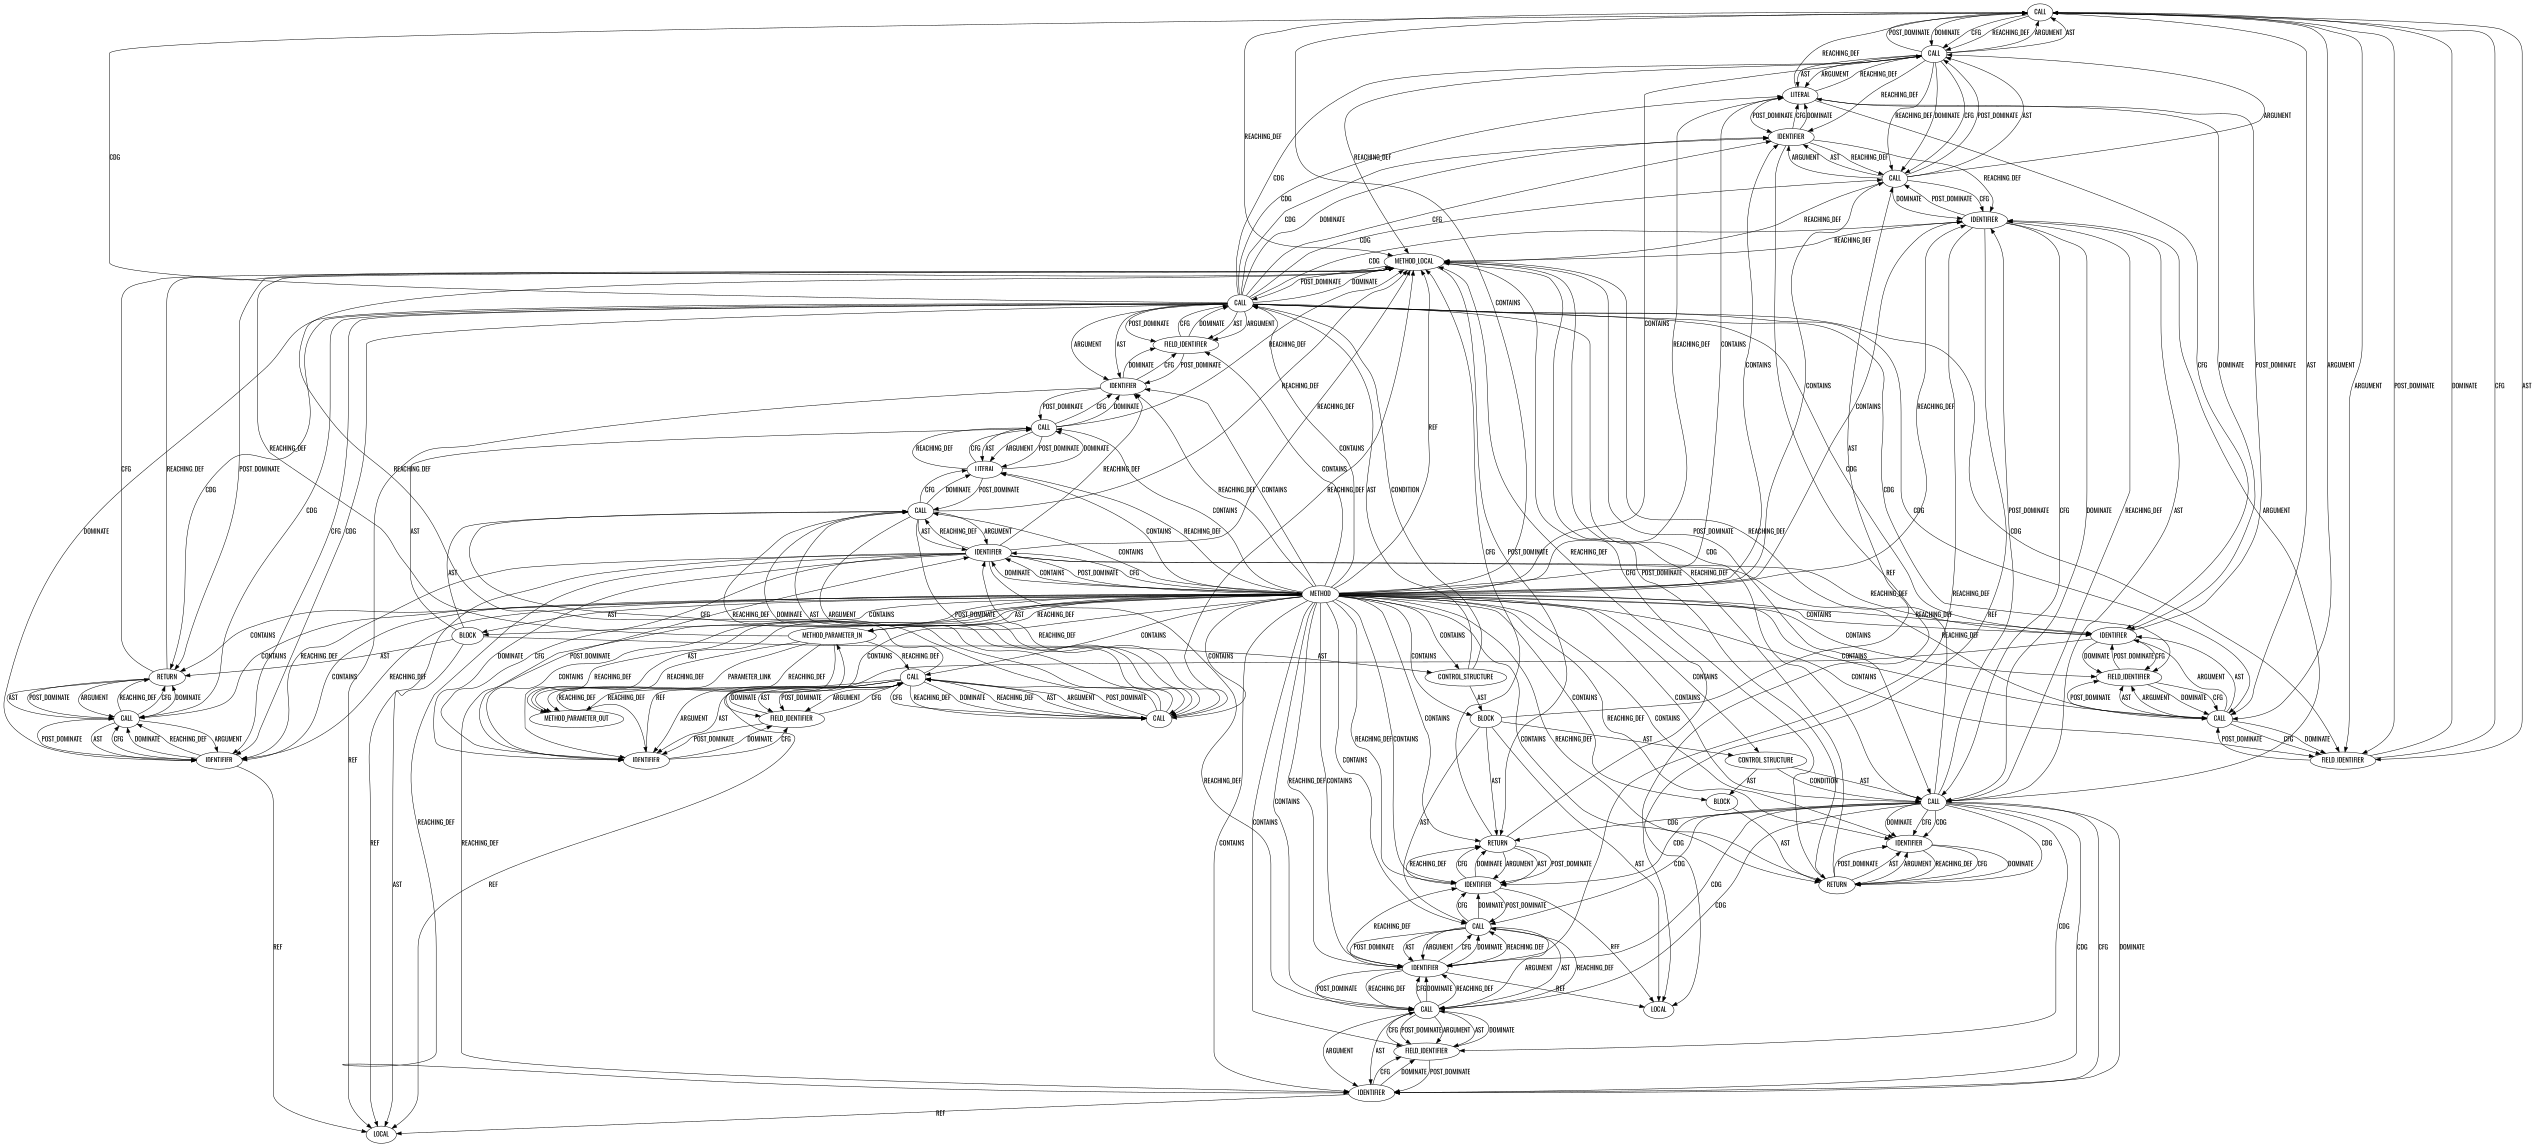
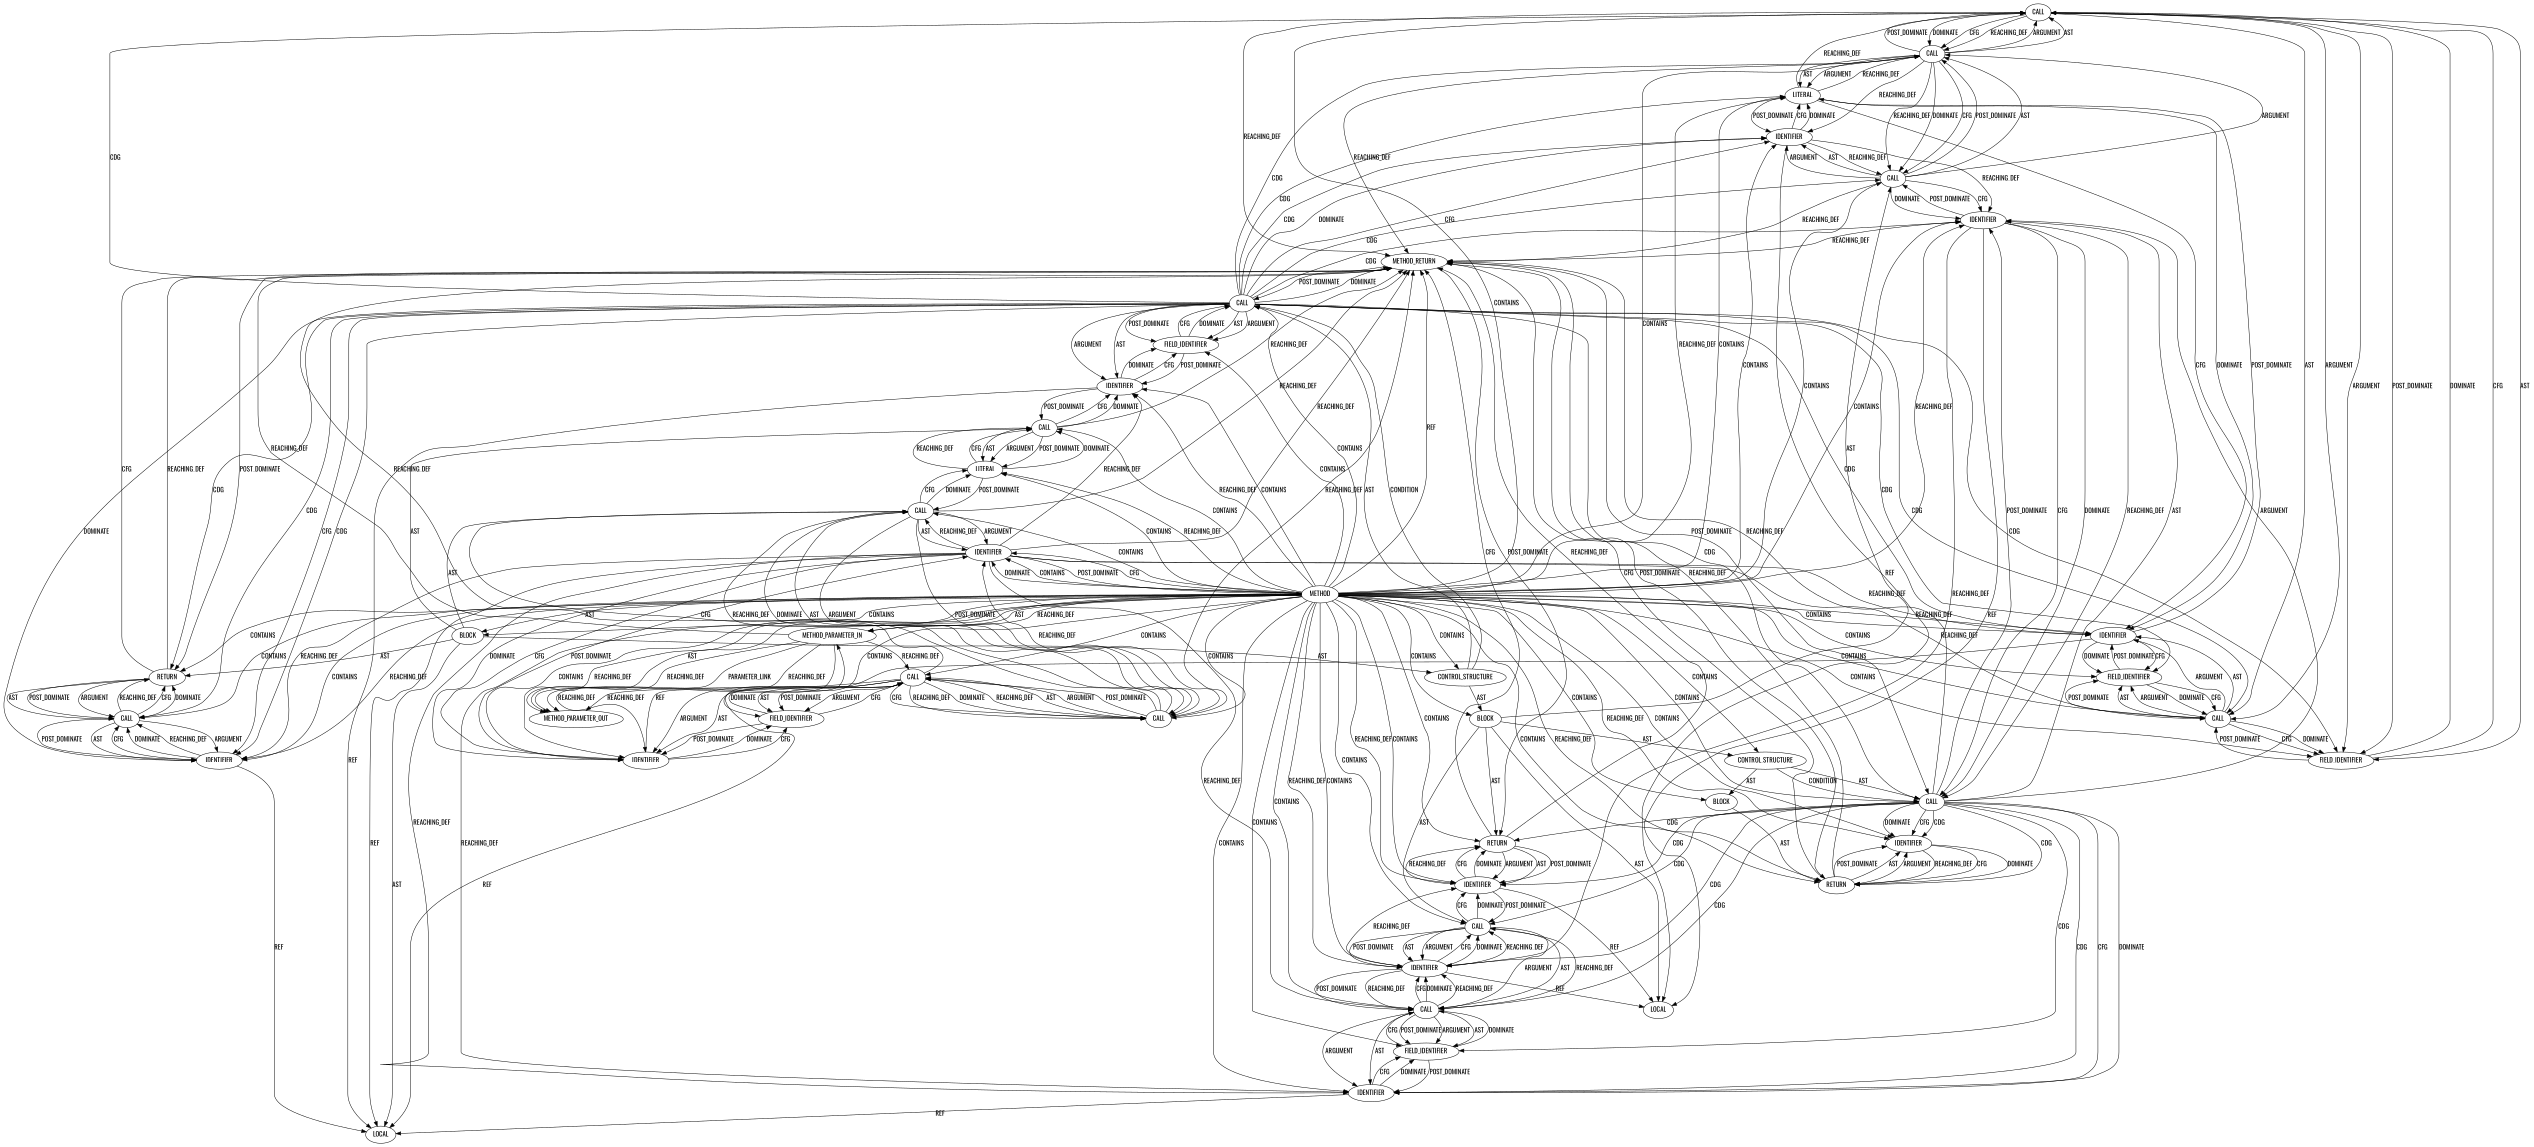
node "METHOD_LOCAL": label "METHOD_LOCAL" -> "METHOD_RETURN"
